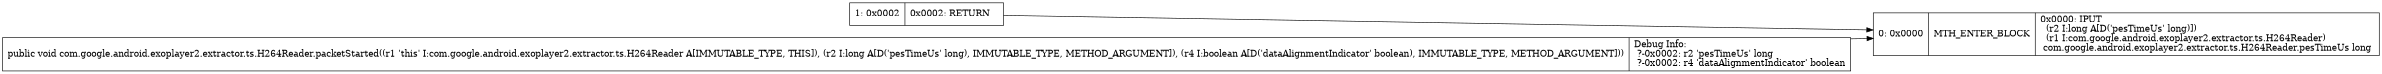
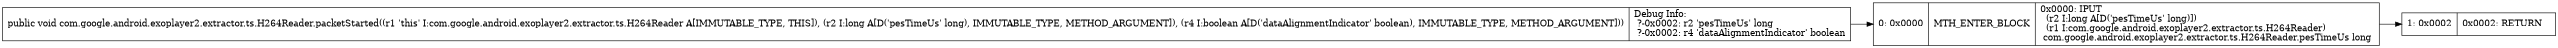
edge "1: 0x0002" -> "0: 0x0000": reversed
